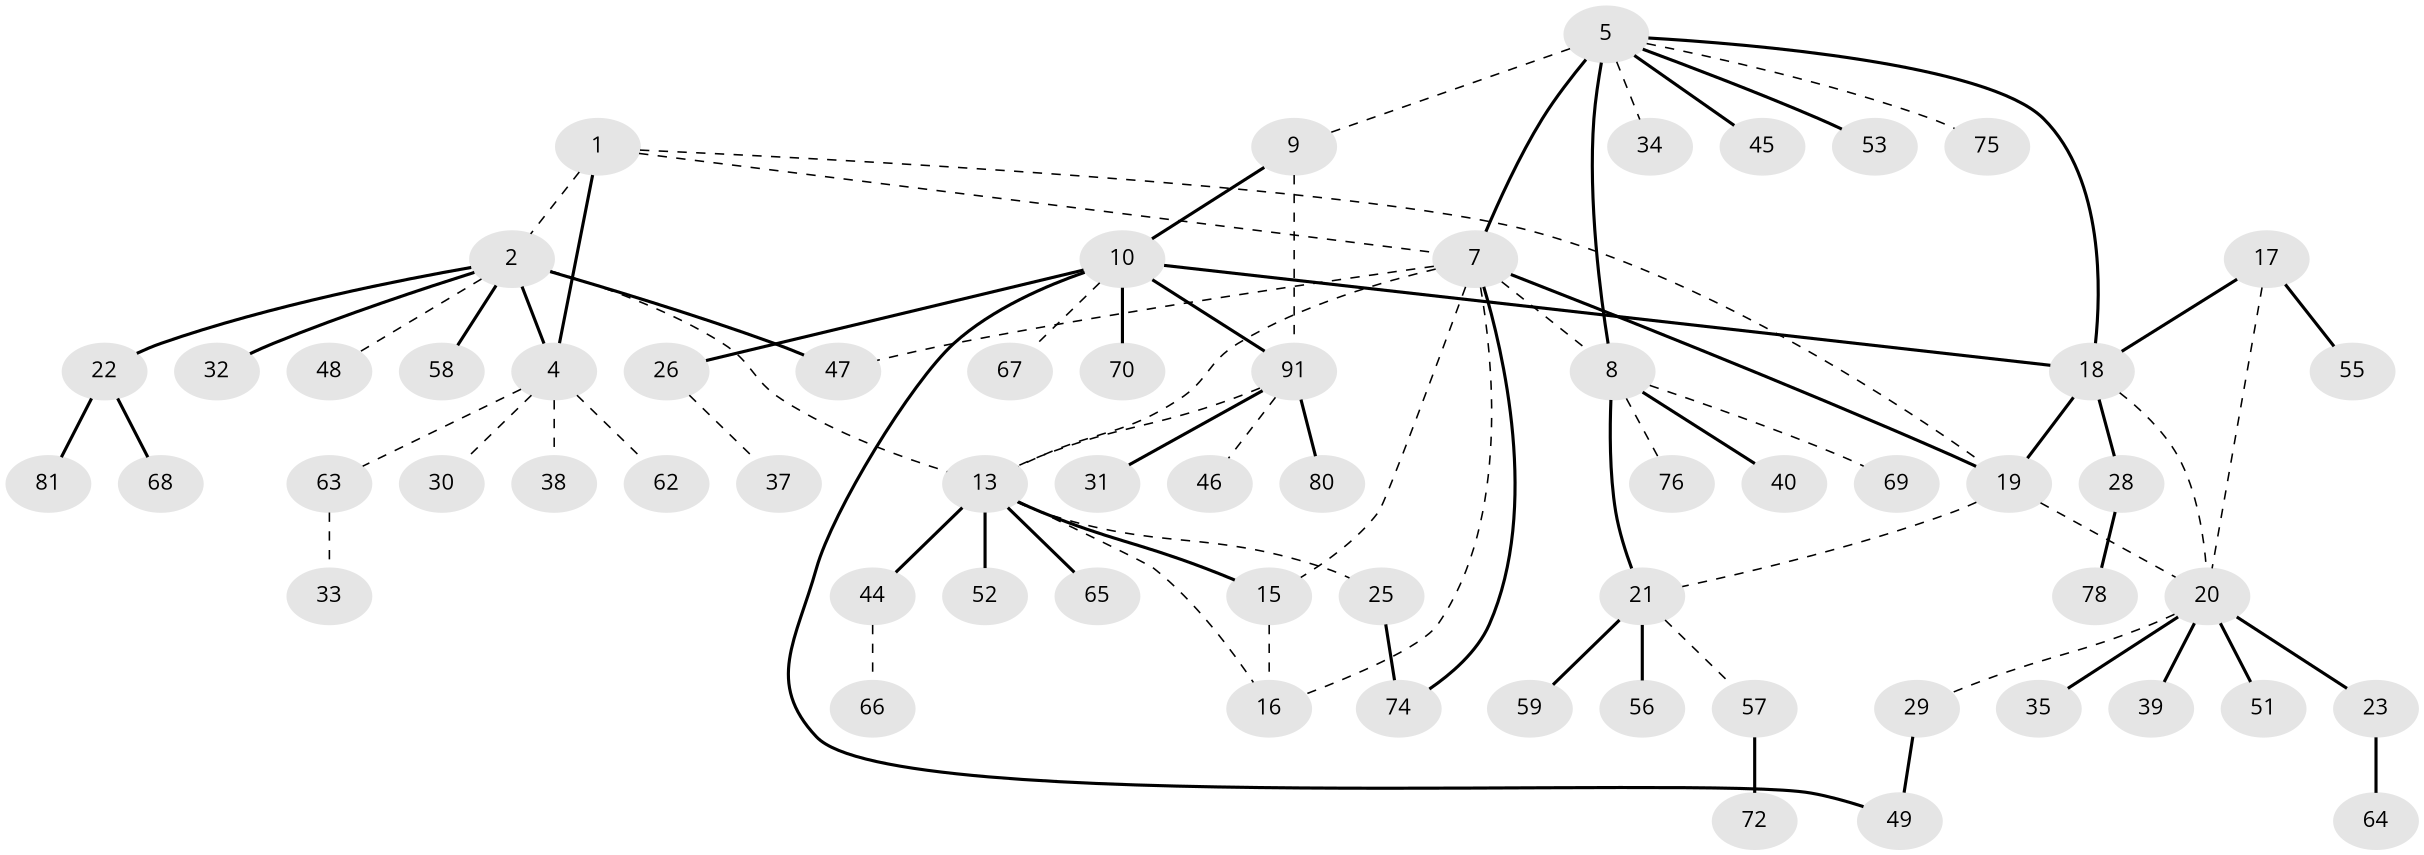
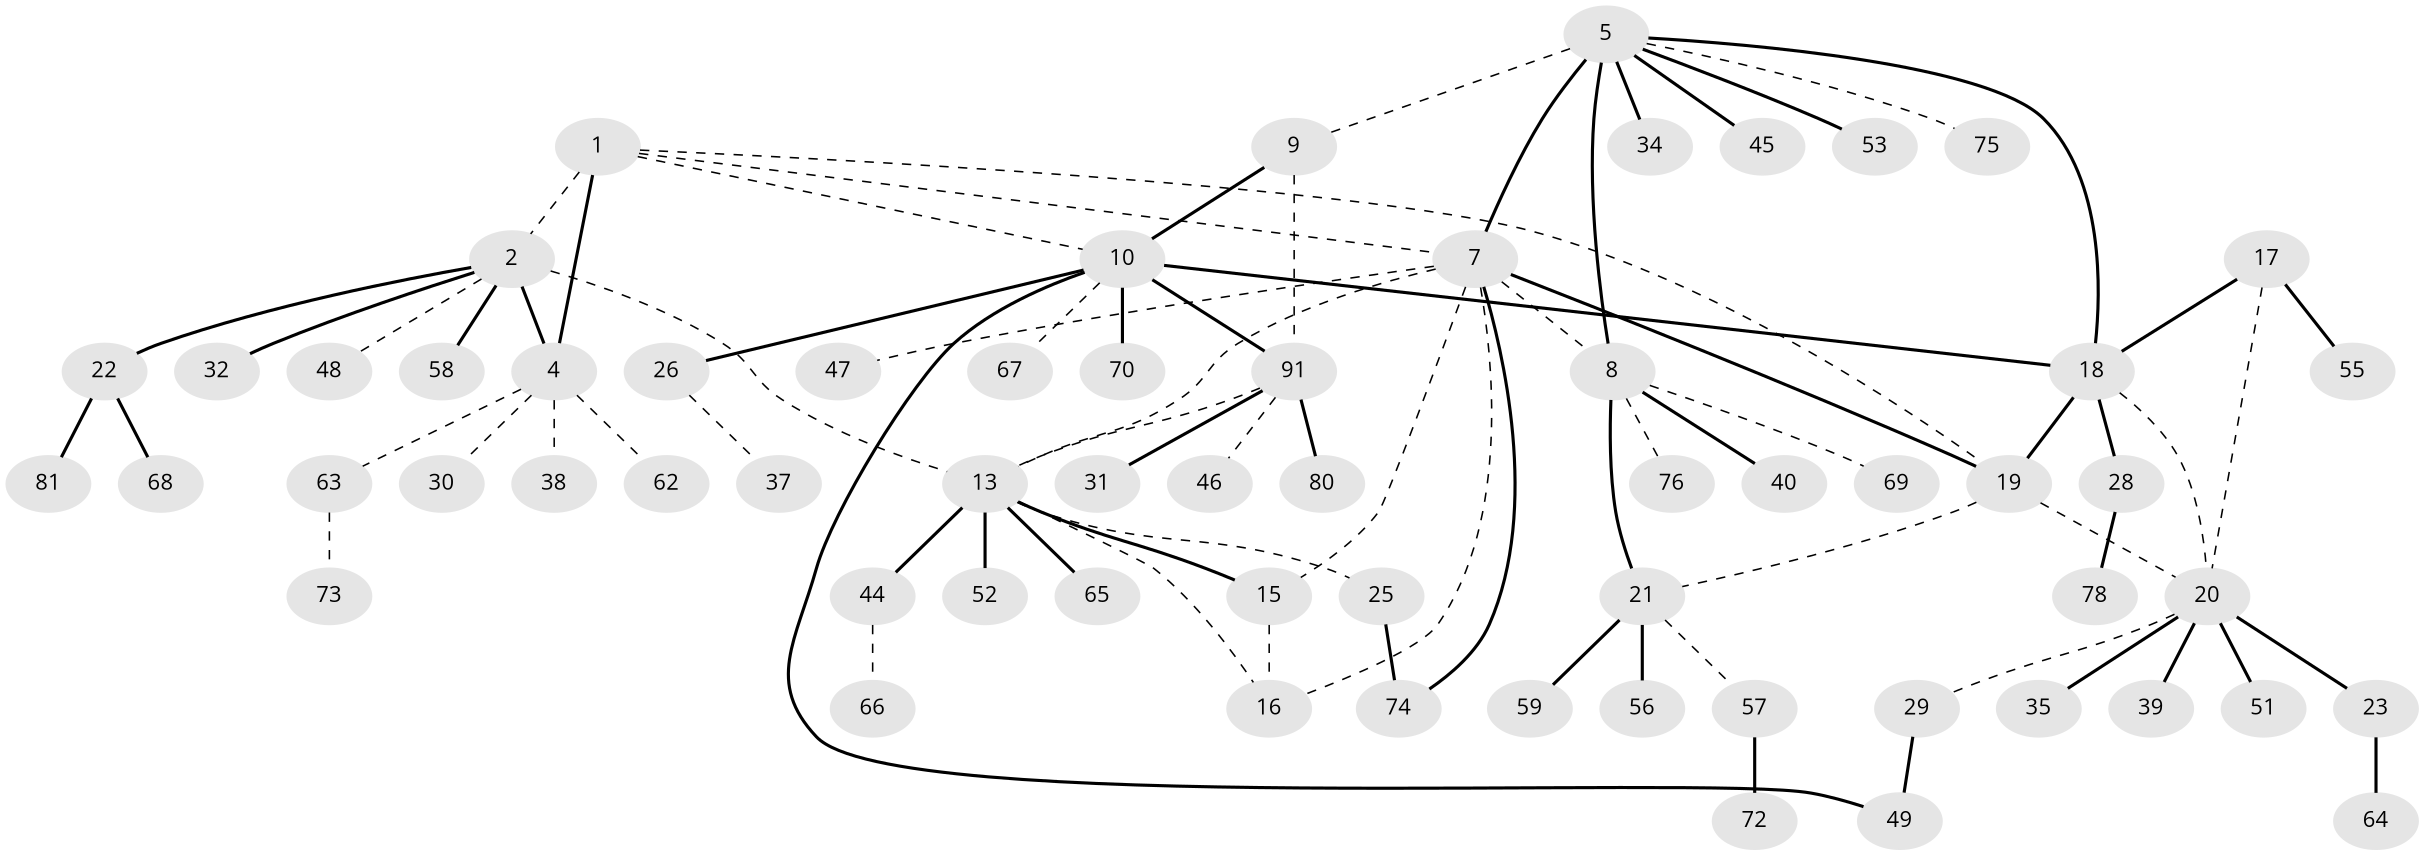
edge "5" -- "34": style dashed -> bold
edge "1" -- "10": added
edge "2" -- "47": removed
node "33": label "33" -> "73"
